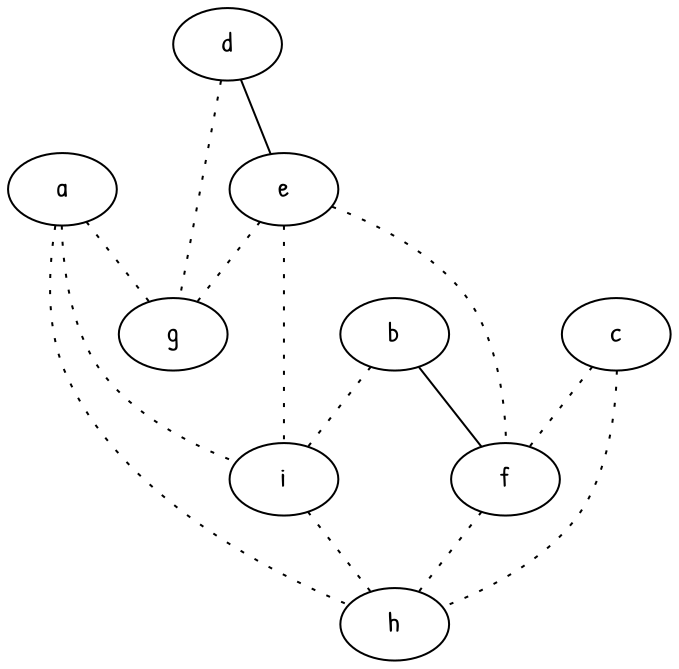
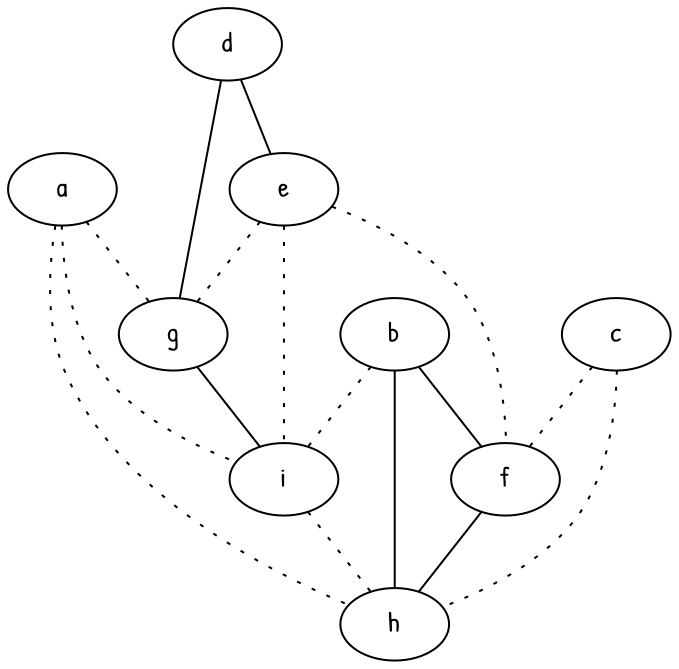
edge "d" -- "g": style dotted -> solid
edge "g" -- "i": added
edge "b" -- "h": added
edge "f" -- "h": style dotted -> solid
